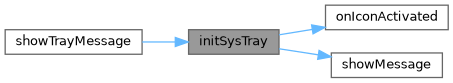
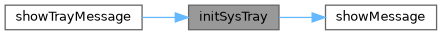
node "onIconActivated": removed
